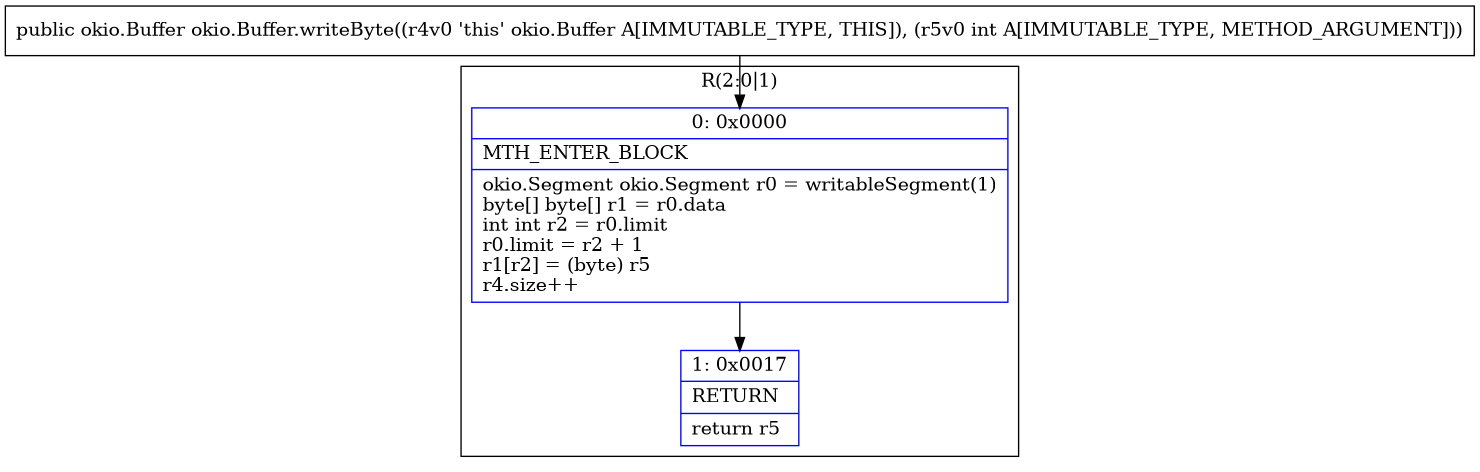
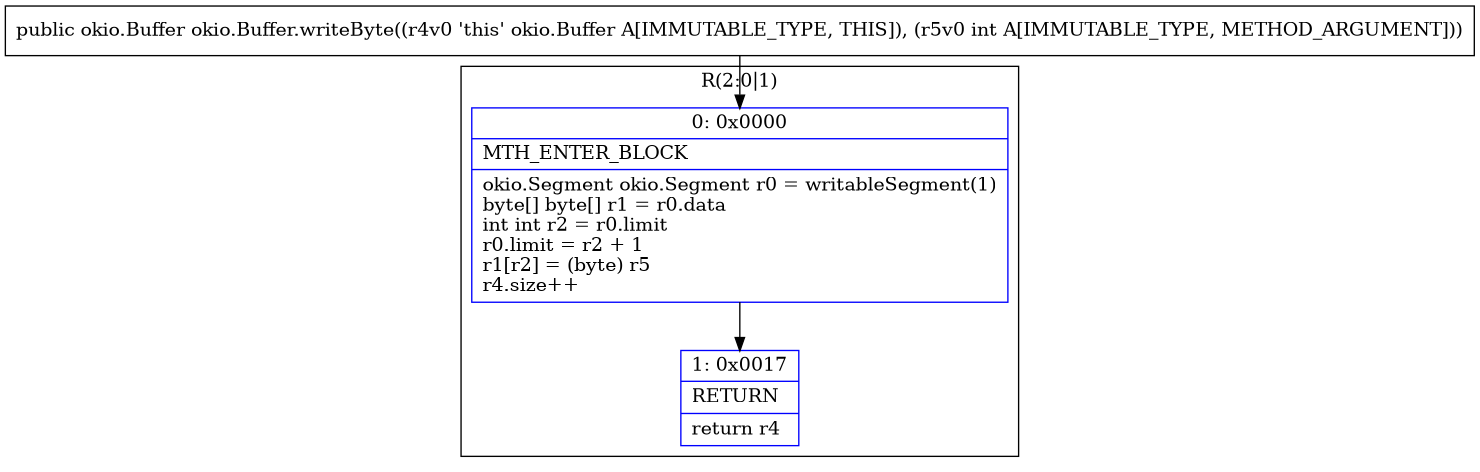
node "1: 0x0017": text "return r5" -> "return r4"
